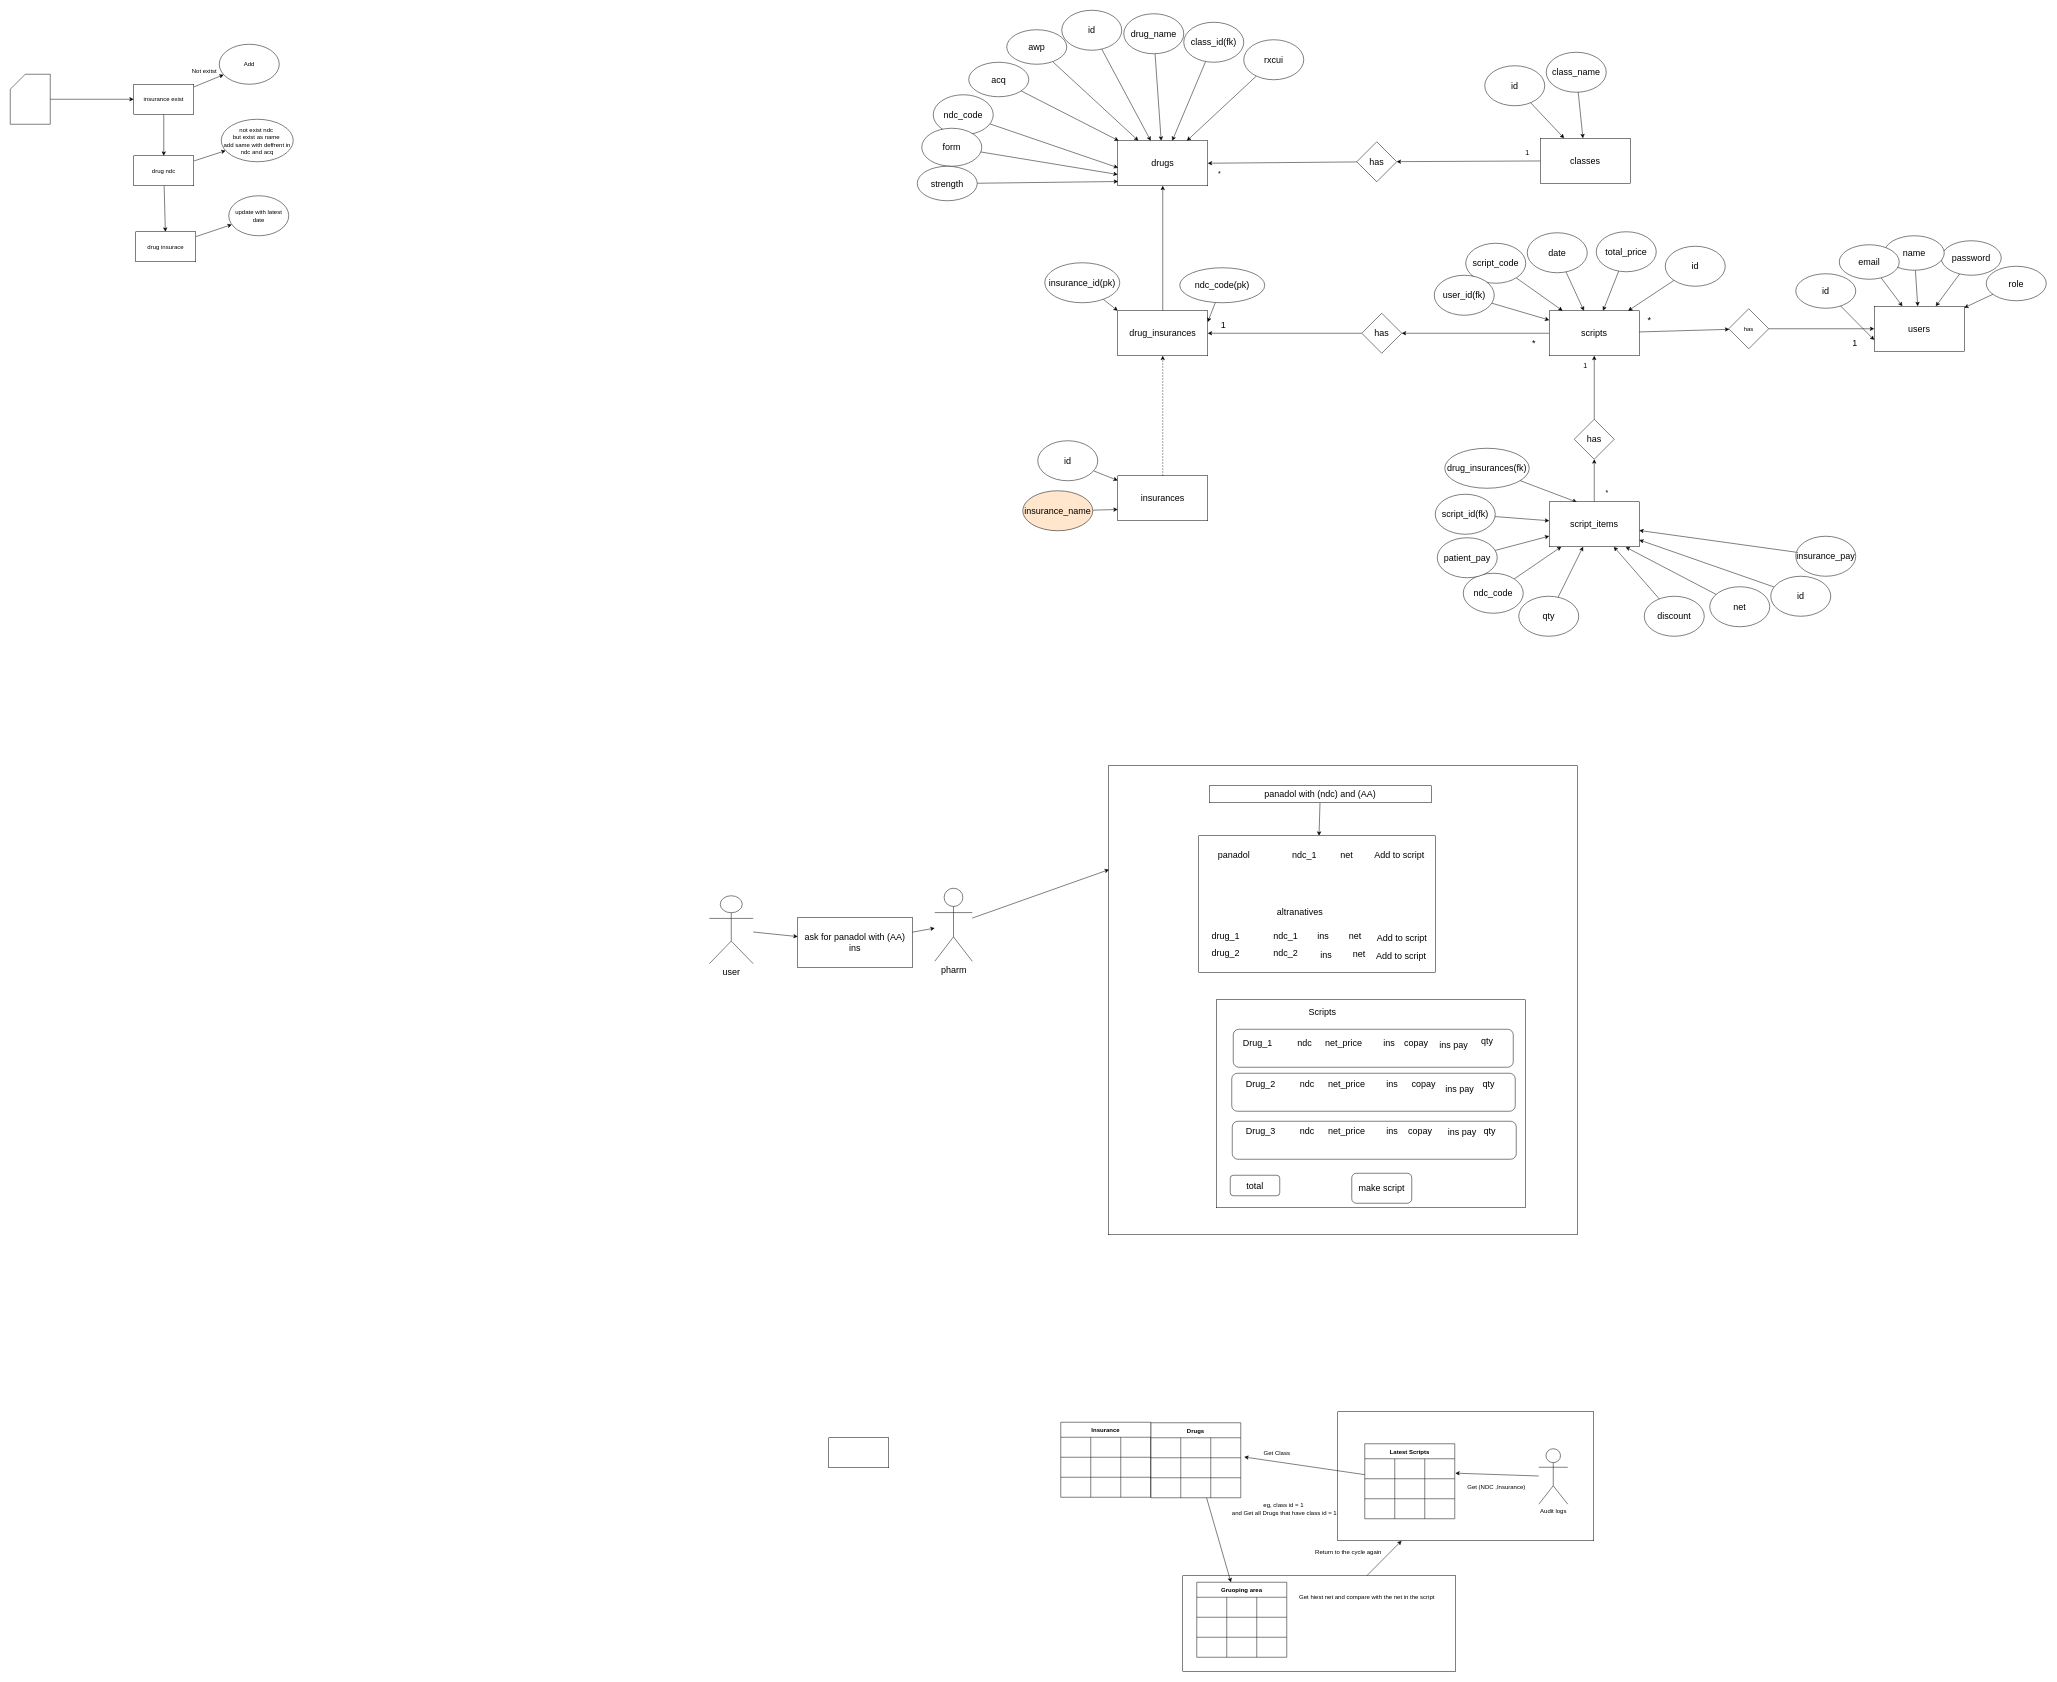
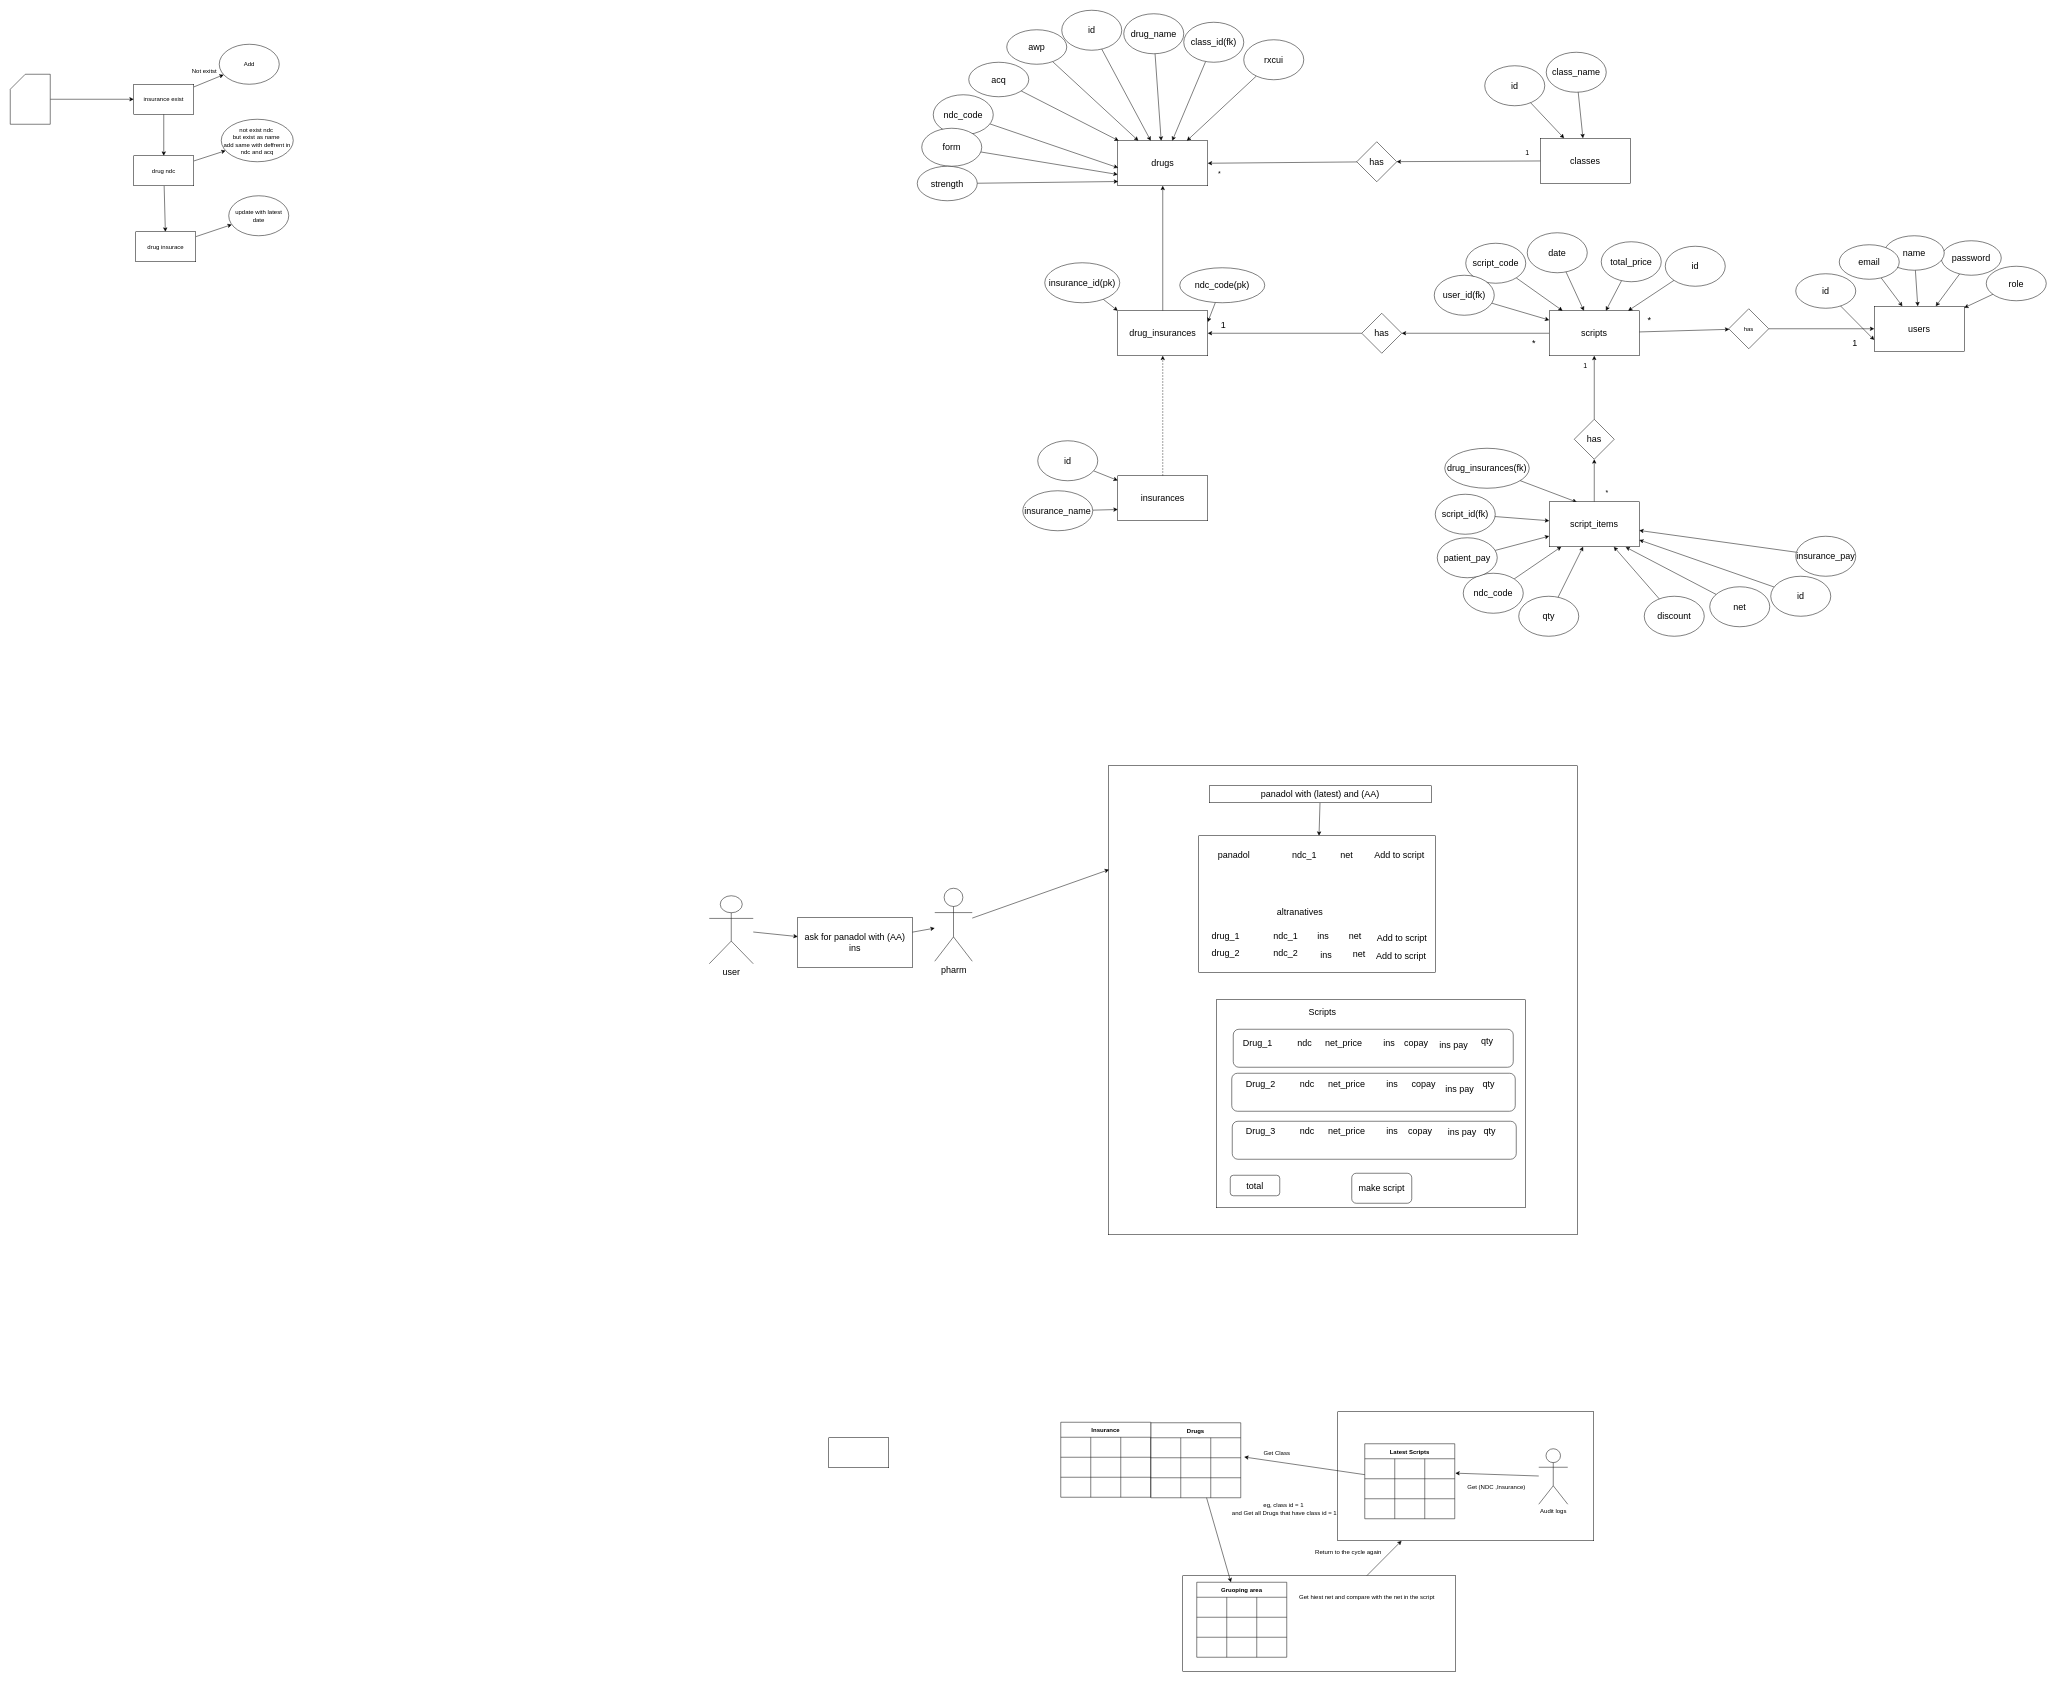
node "total_price": moved (1626, 252) -> (1631, 262)
node "insurance_name": fillcolor #ffe6cc -> #ffffff
node "panadol with (ndc) and (AA)": label "panadol with (ndc) and (AA)" -> "panadol with (latest) and (AA)"
